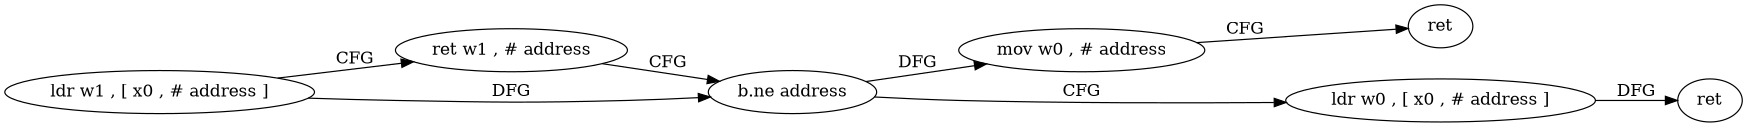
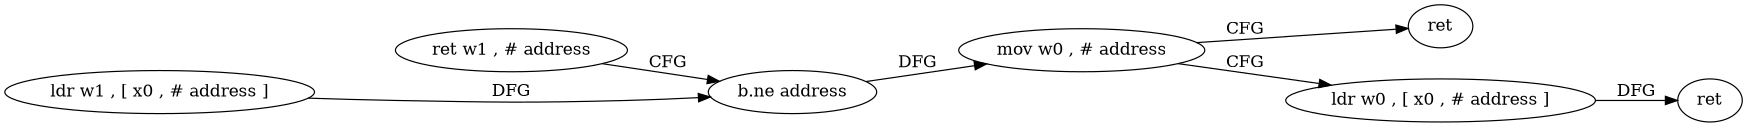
edge "ldr w1 , [ x0 , # address ]" -> "ret w1 , # address": removed, label "CFG"
edge "b.ne address" -> "ldr w0 , [ x0 , # address ]": now "mov w0 , # address" -> "ldr w0 , [ x0 , # address ]"
